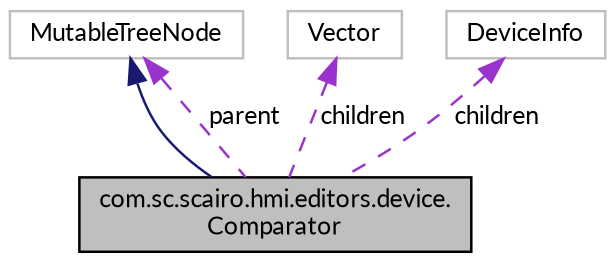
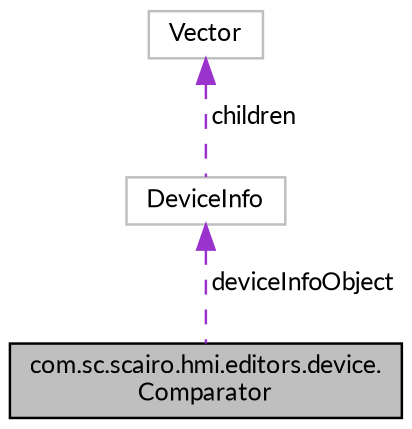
node "MutableTreeNode": removed
edge "com.sc.scairo.hmi.editors.device. Comparator" -> "DeviceInfo": label " children" -> " deviceInfoObject"
edge "com.sc.scairo.hmi.editors.device. Comparator" -> "Vector": now "DeviceInfo" -> "Vector"
